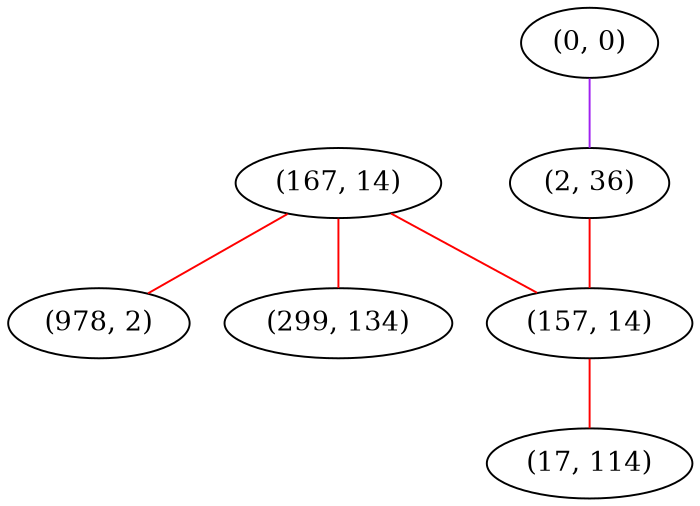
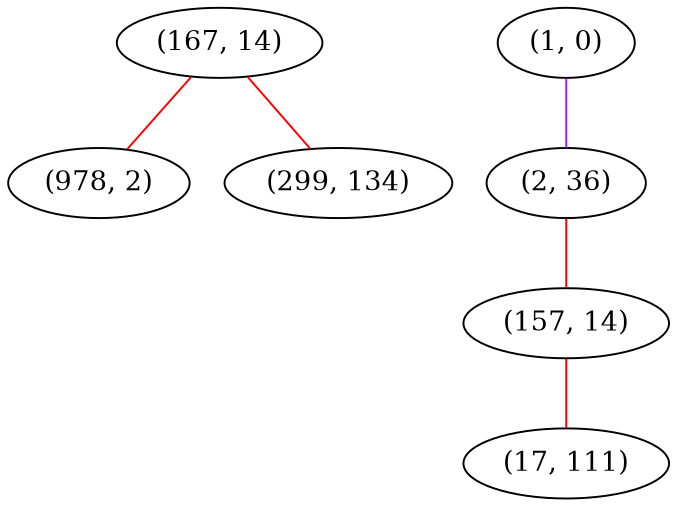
node "(0, 0)": label "(0, 0)" -> "(1, 0)"
edge "(167, 14)" -- "(157, 14)": removed
node "(17, 114)": label "(17, 114)" -> "(17, 111)"
